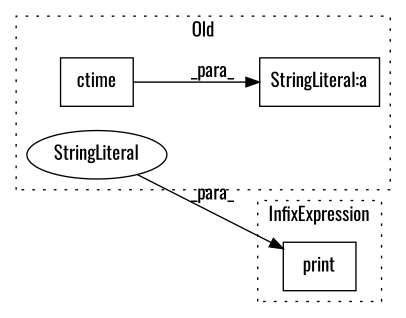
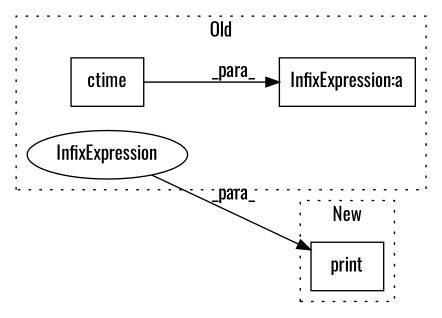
node "StringLiteral:a": label "StringLiteral:a" -> "InfixExpression:a"
node "StringLiteral": label "StringLiteral" -> "InfixExpression"
cluster "InfixExpression": label "InfixExpression" -> "New"
